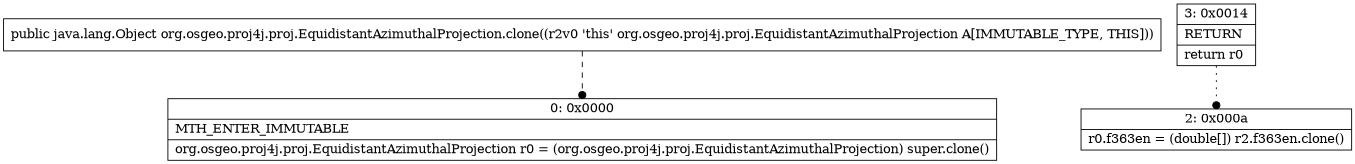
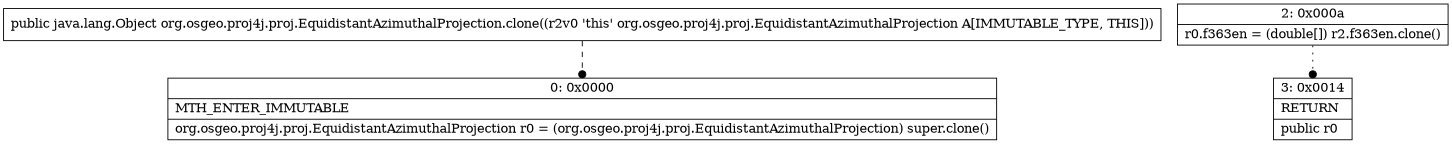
node "3: 0x0014": text "return r0" -> "public r0"
edge "3: 0x0014" -> "2: 0x000a": reversed
